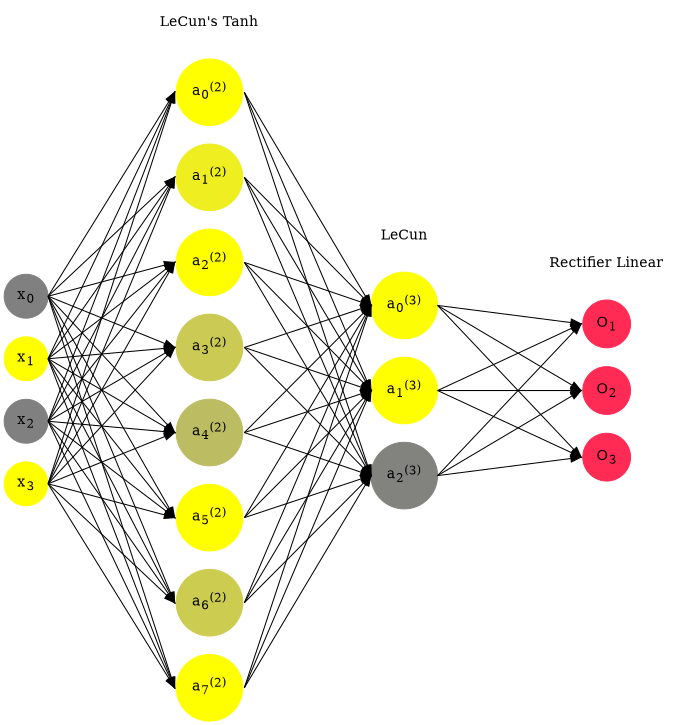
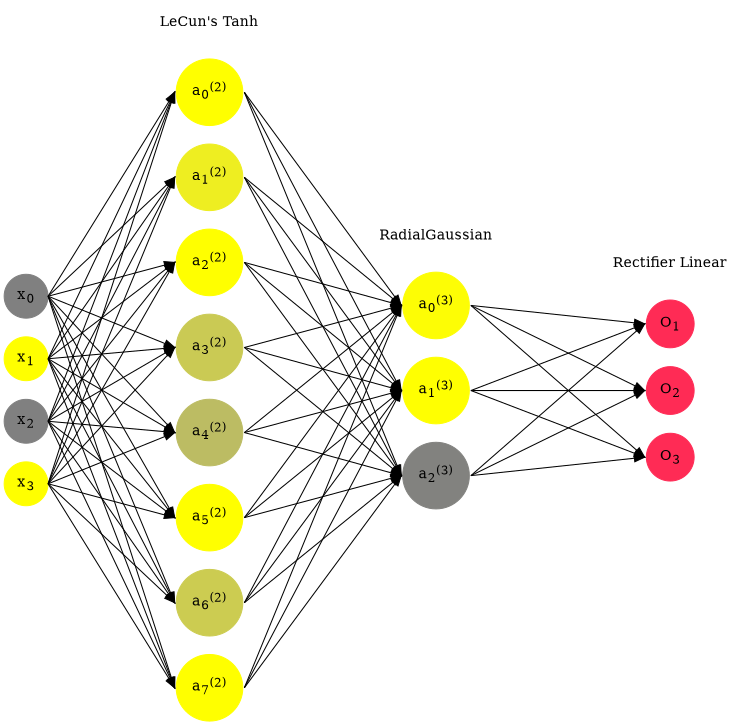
node "LeCun": label "LeCun" -> "RadialGaussian"
